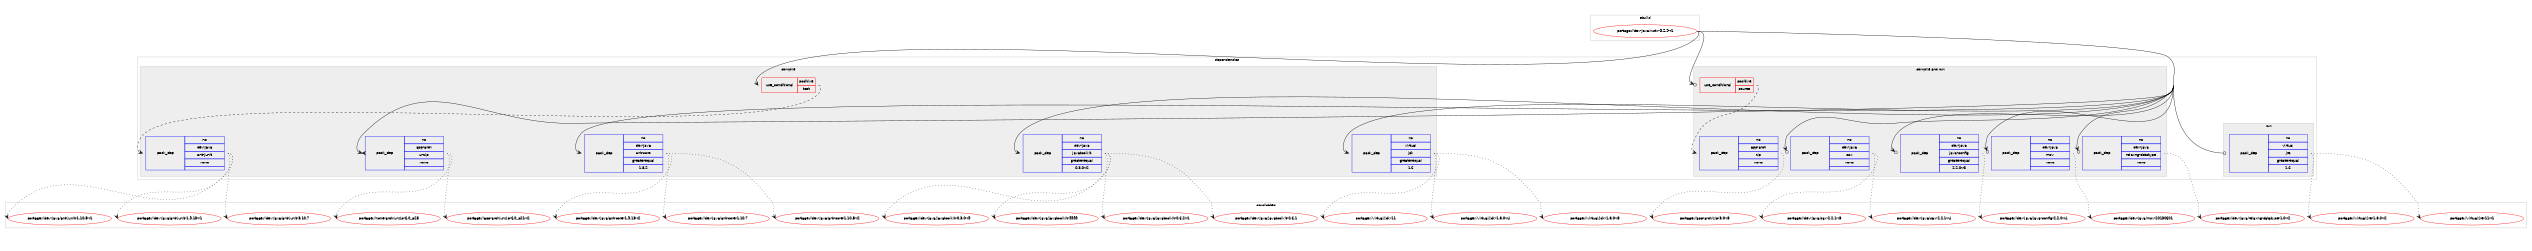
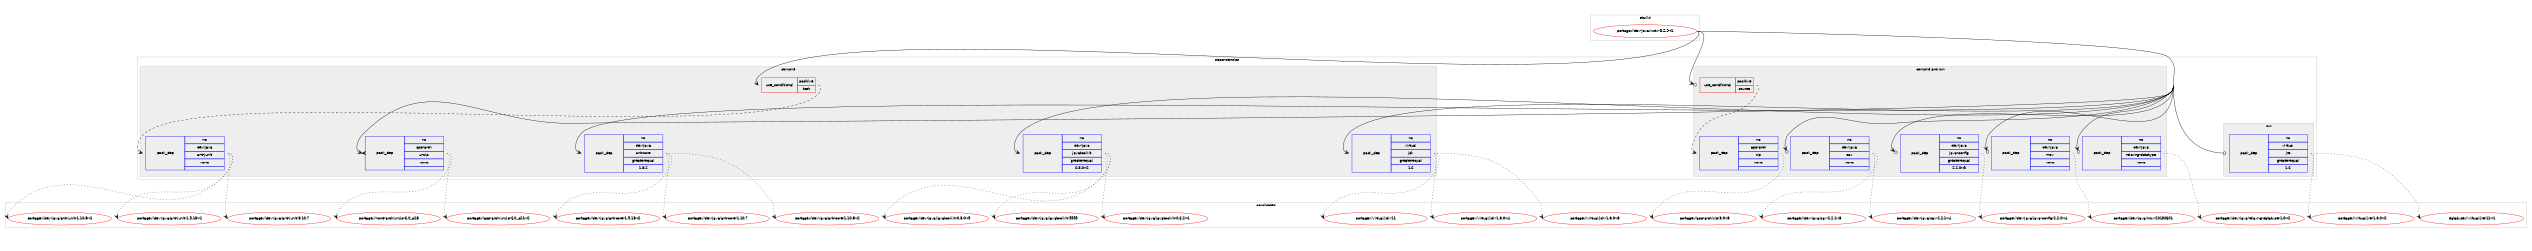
node "portage://dev-java/javatoolkit-0.6.1": removed
node "portage://virtual/jre-11-r1": label "portage://virtual/jre-11-r1" -> "datatype://virtual/jre-11-r1"
